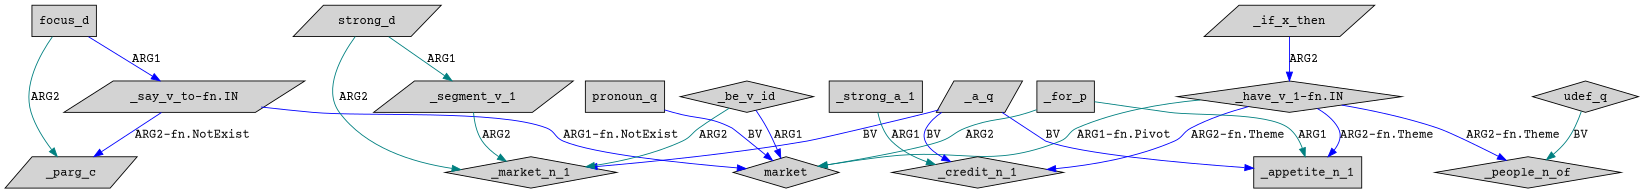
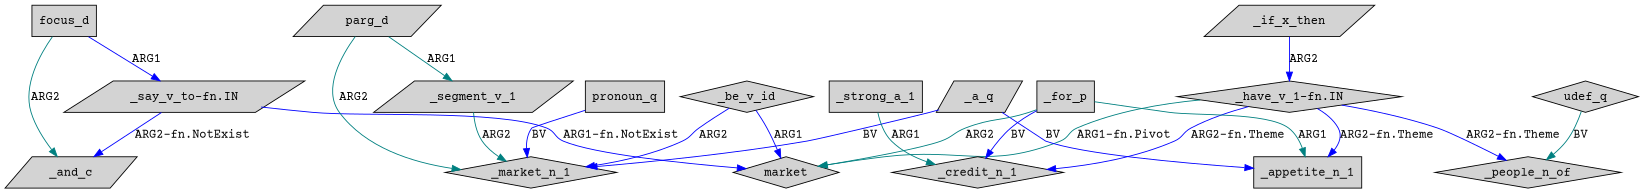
node "strong_d": label "strong_d" -> "parg_d"
edge "pronoun_q" -> "market": now "pronoun_q" -> "_market_n_1"
edge "_a_q" -> "_credit_n_1": now "_for_p" -> "_credit_n_1"
edge "_be_v_id" -> "_market_n_1": color teal -> blue
node "_parg_c": label "_parg_c" -> "_and_c"
